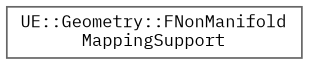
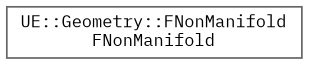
node "UE::Geometry::FNonManifold MappingSupport": label "UE::Geometry::FNonManifold MappingSupport" -> "UE::Geometry::FNonManifold FNonManifold"
